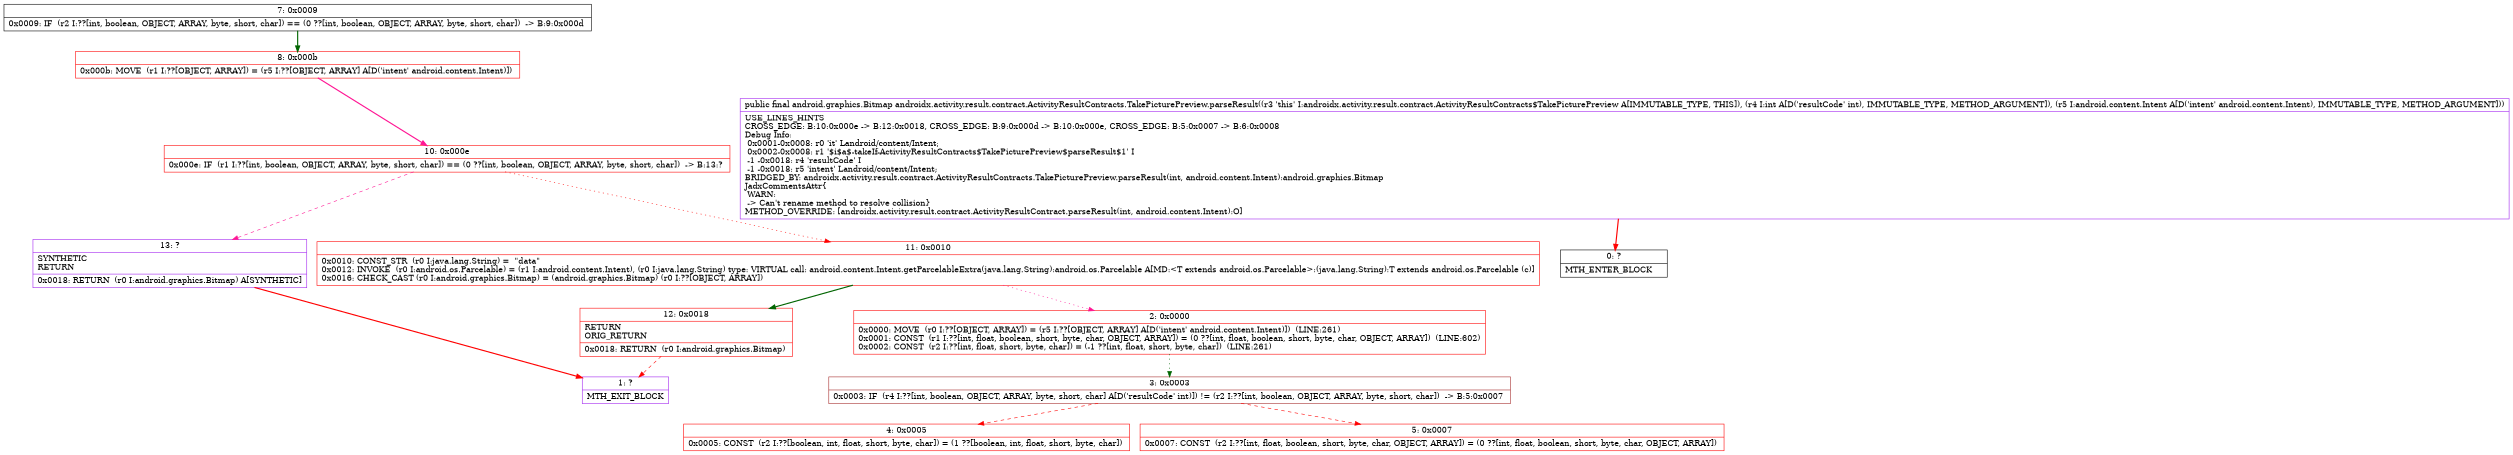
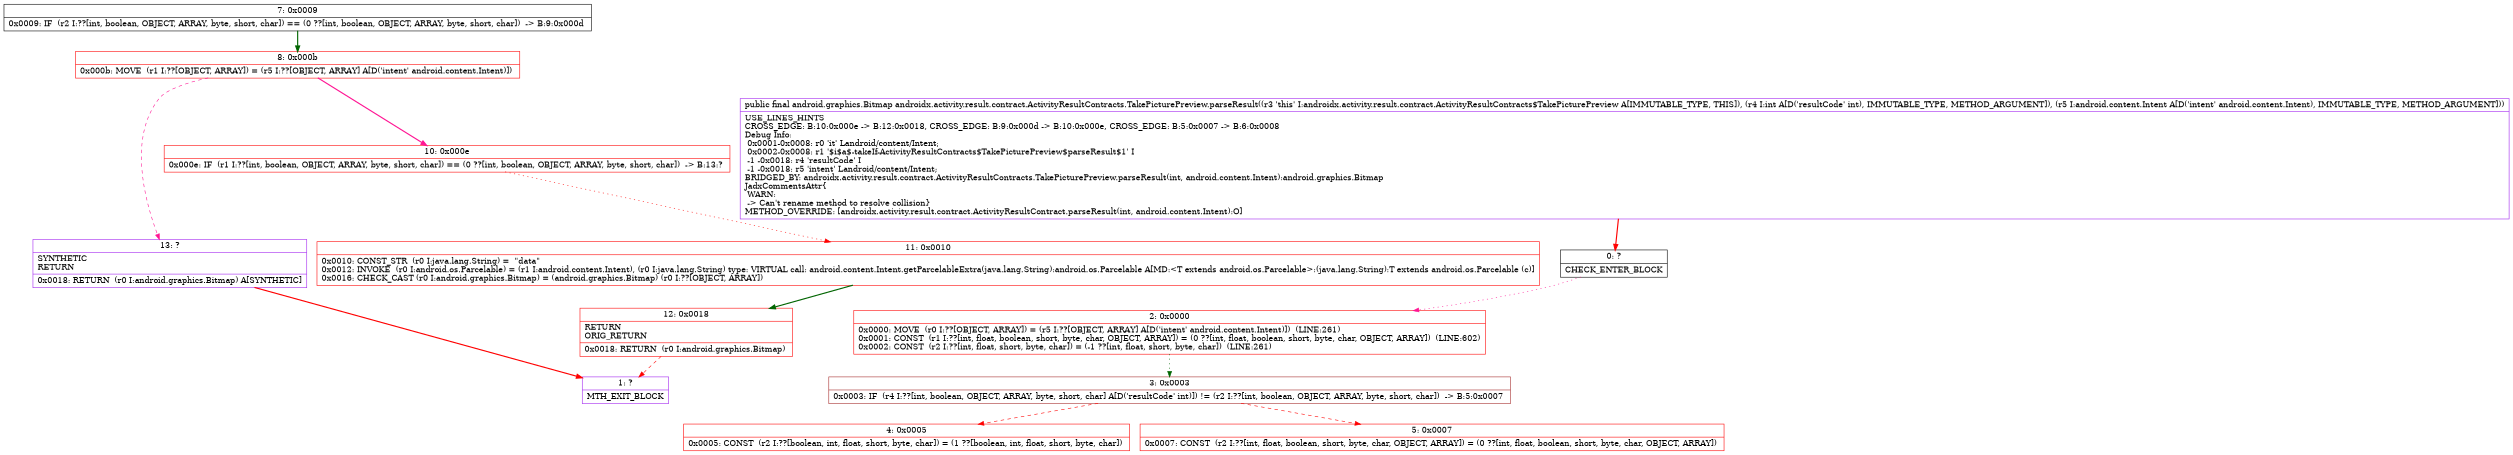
edge "10: 0x000e" -> "13: ?": now "8: 0x000b" -> "13: ?"
node "0: ?": text "MTH_ENTER_BLOCK" -> "CHECK_ENTER_BLOCK"
edge "11: 0x0010" -> "2: 0x0000": now "0: ?" -> "2: 0x0000"
